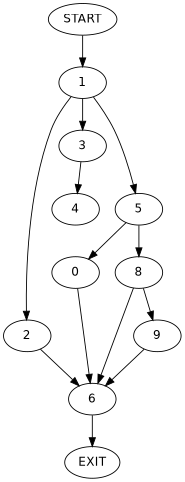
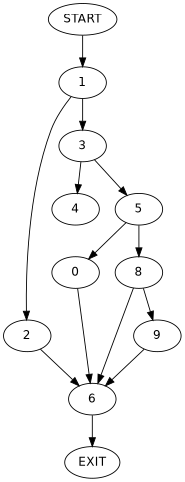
edge "1" -> "5": now "3" -> "5"
